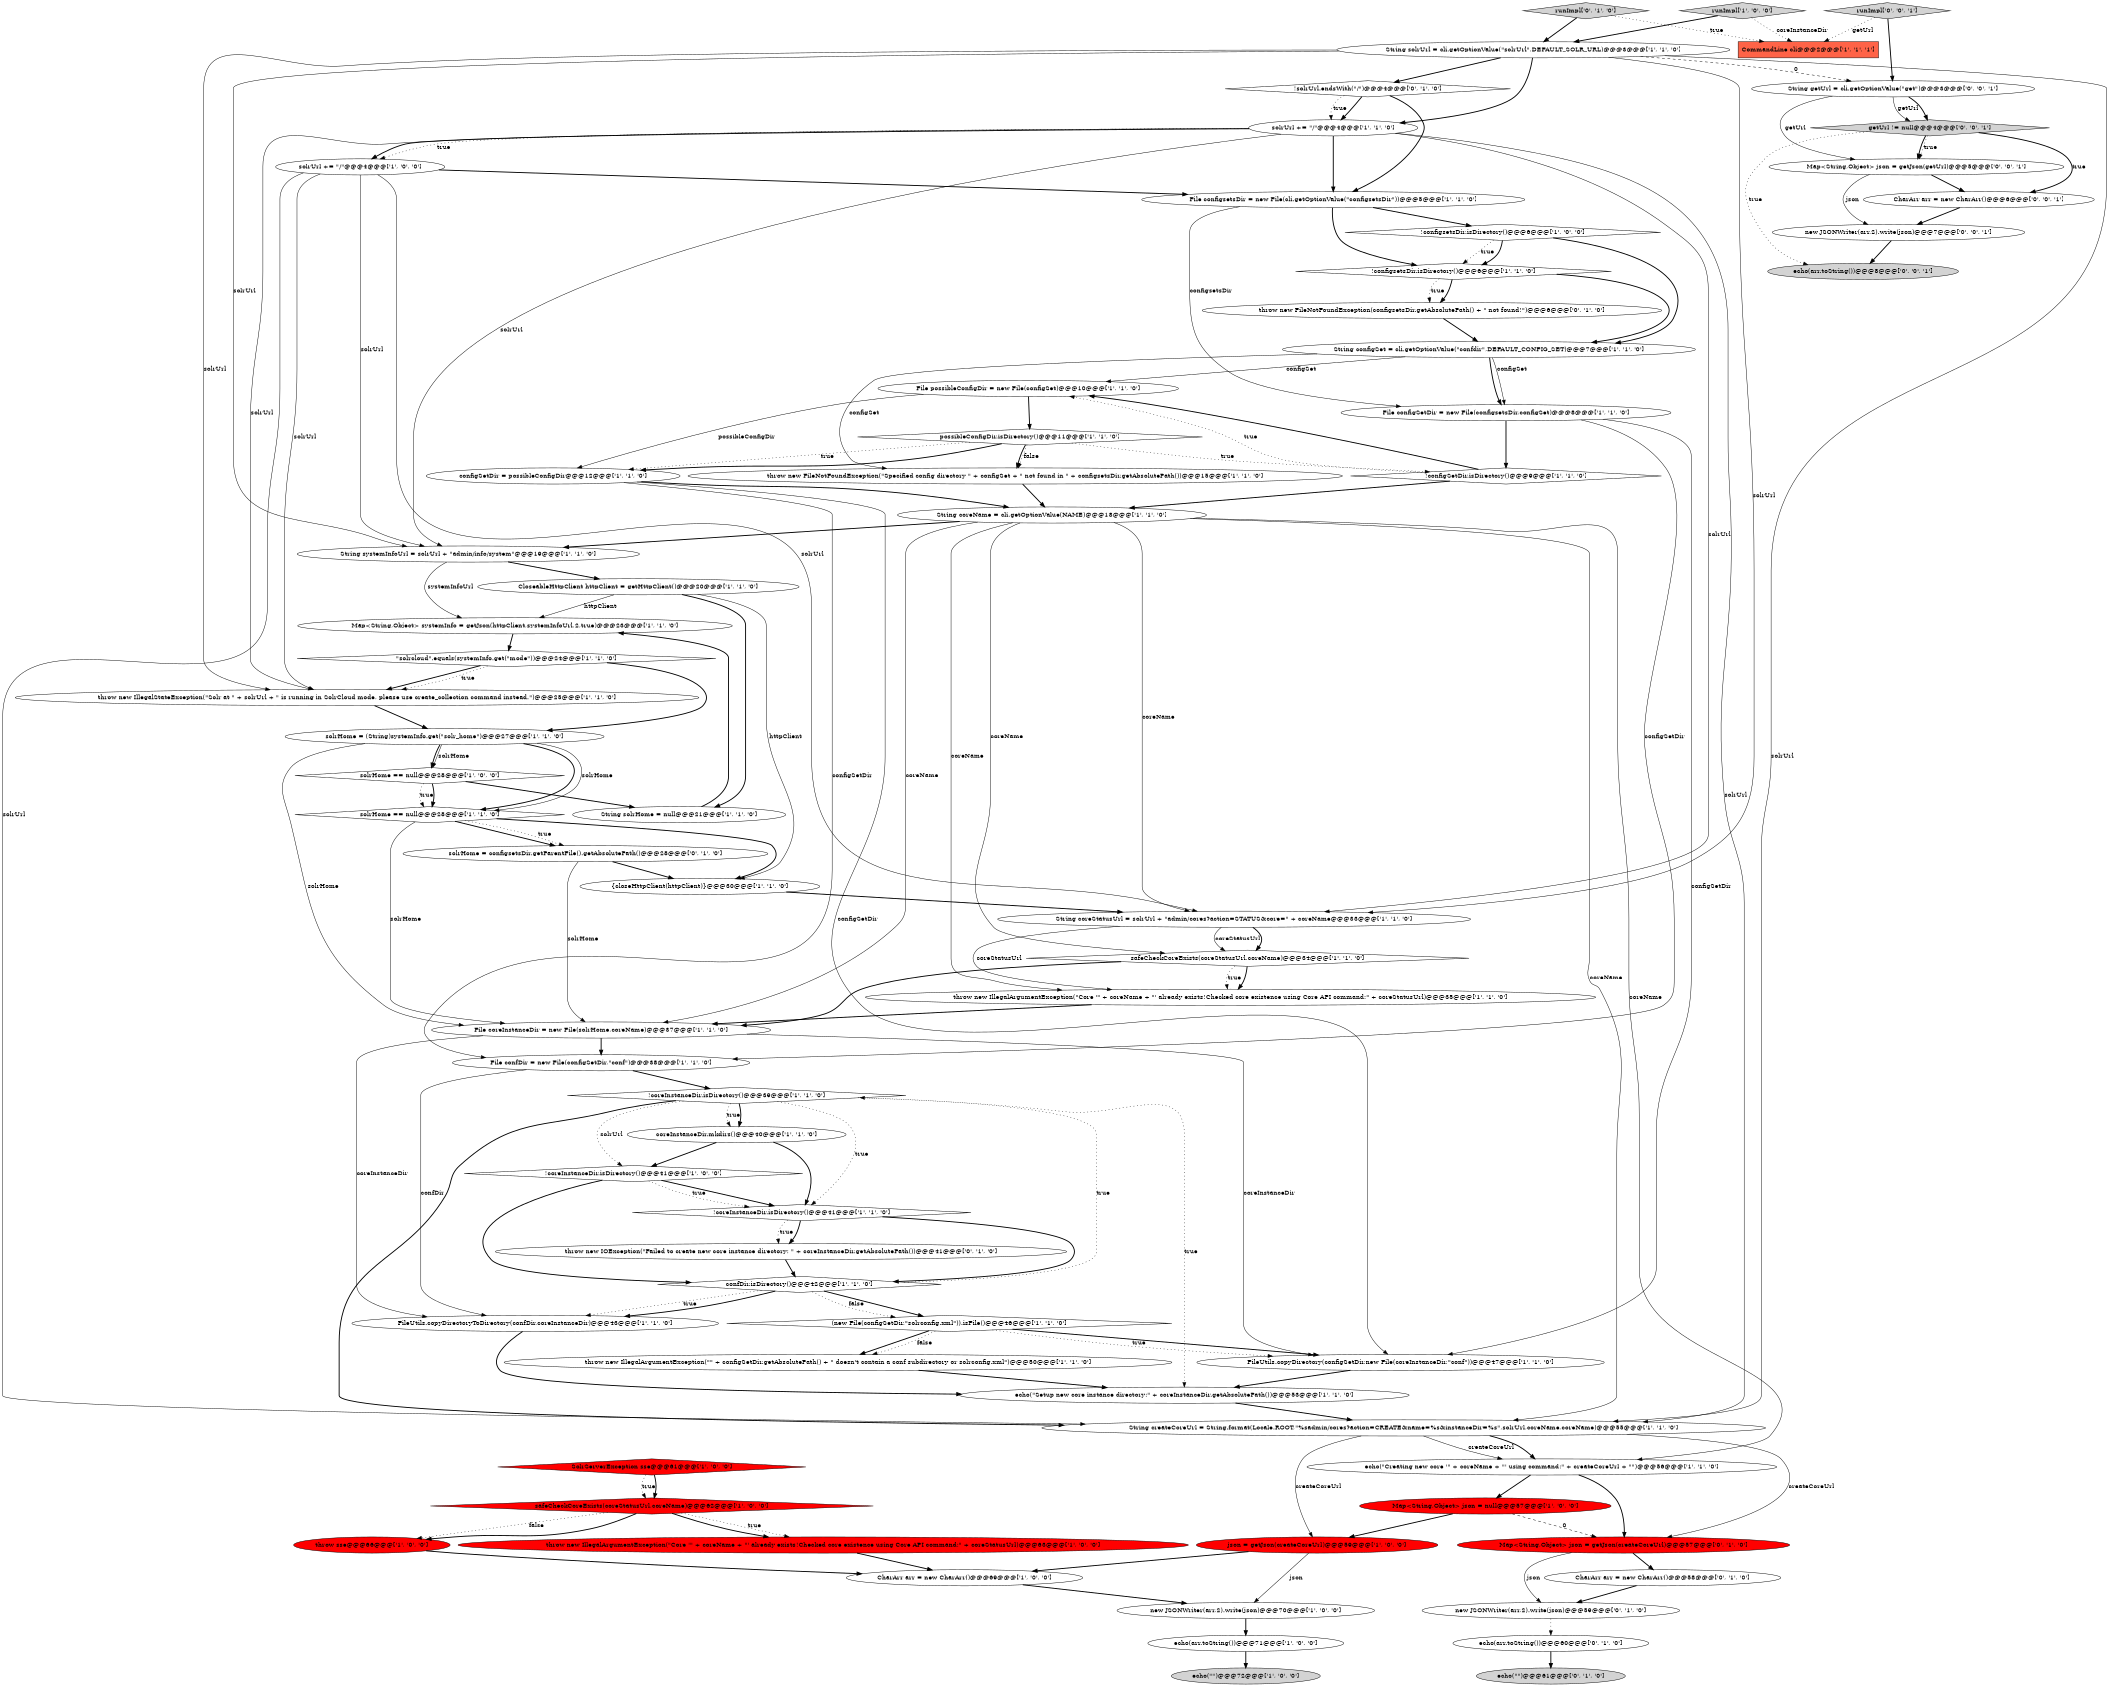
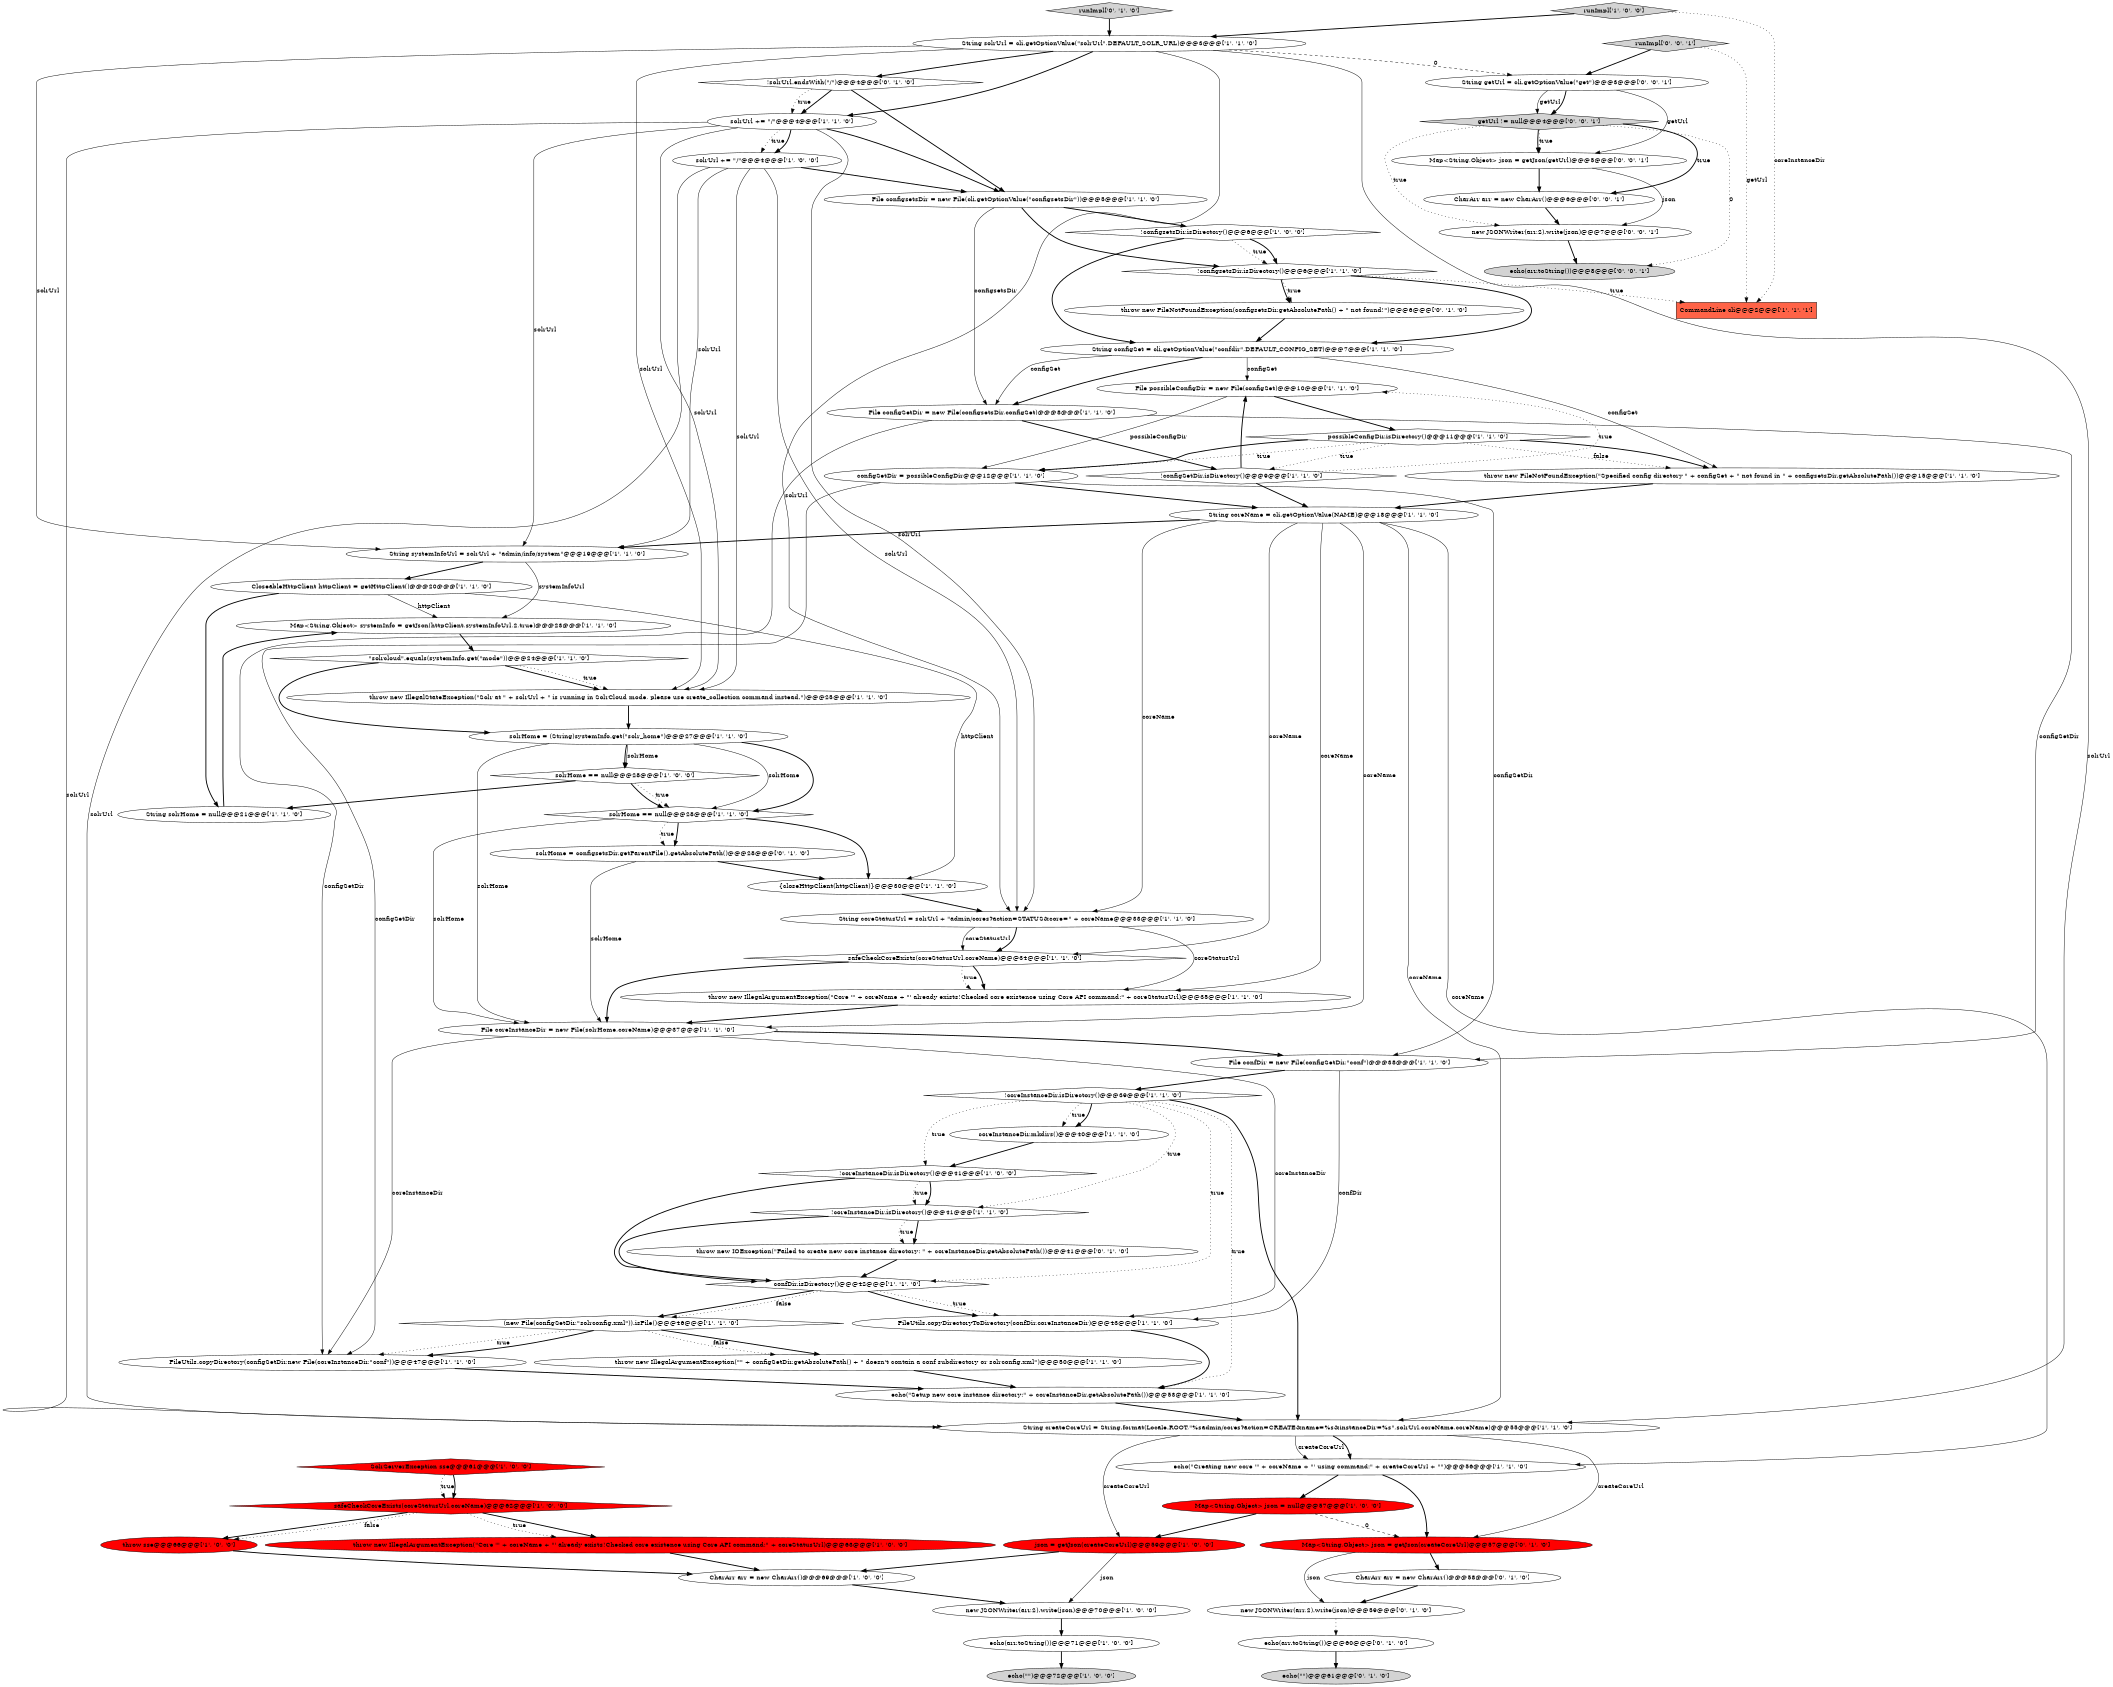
edge "runImpl['0', '1', '0']" -> "CommandLine cli@@@2@@@['1', '1', '1']": now "!configsetsDir.isDirectory()@@@6@@@['1', '1', '0']" -> "CommandLine cli@@@2@@@['1', '1', '1']"
edge "getUrl != null@@@4@@@['0', '0', '1']" -> "new JSONWriter(arr,2).write(json)@@@7@@@['0', '0', '1']": added, label "true"
edge "getUrl != null@@@4@@@['0', '0', '1']" -> "echo(arr.toString())@@@8@@@['0', '0', '1']": label "true" -> "0"
edge "!coreInstanceDir.isDirectory()@@@39@@@['1', '1', '0']" -> "!coreInstanceDir.isDirectory()@@@41@@@['1', '0', '0']": label "solrUrl" -> "true"
edge "coreInstanceDir.mkdirs()@@@40@@@['1', '1', '0']" -> "!coreInstanceDir.isDirectory()@@@41@@@['1', '1', '0']": removed
edge "confDir.isDirectory()@@@42@@@['1', '1', '0']" -> "!coreInstanceDir.isDirectory()@@@39@@@['1', '1', '0']": reversed
